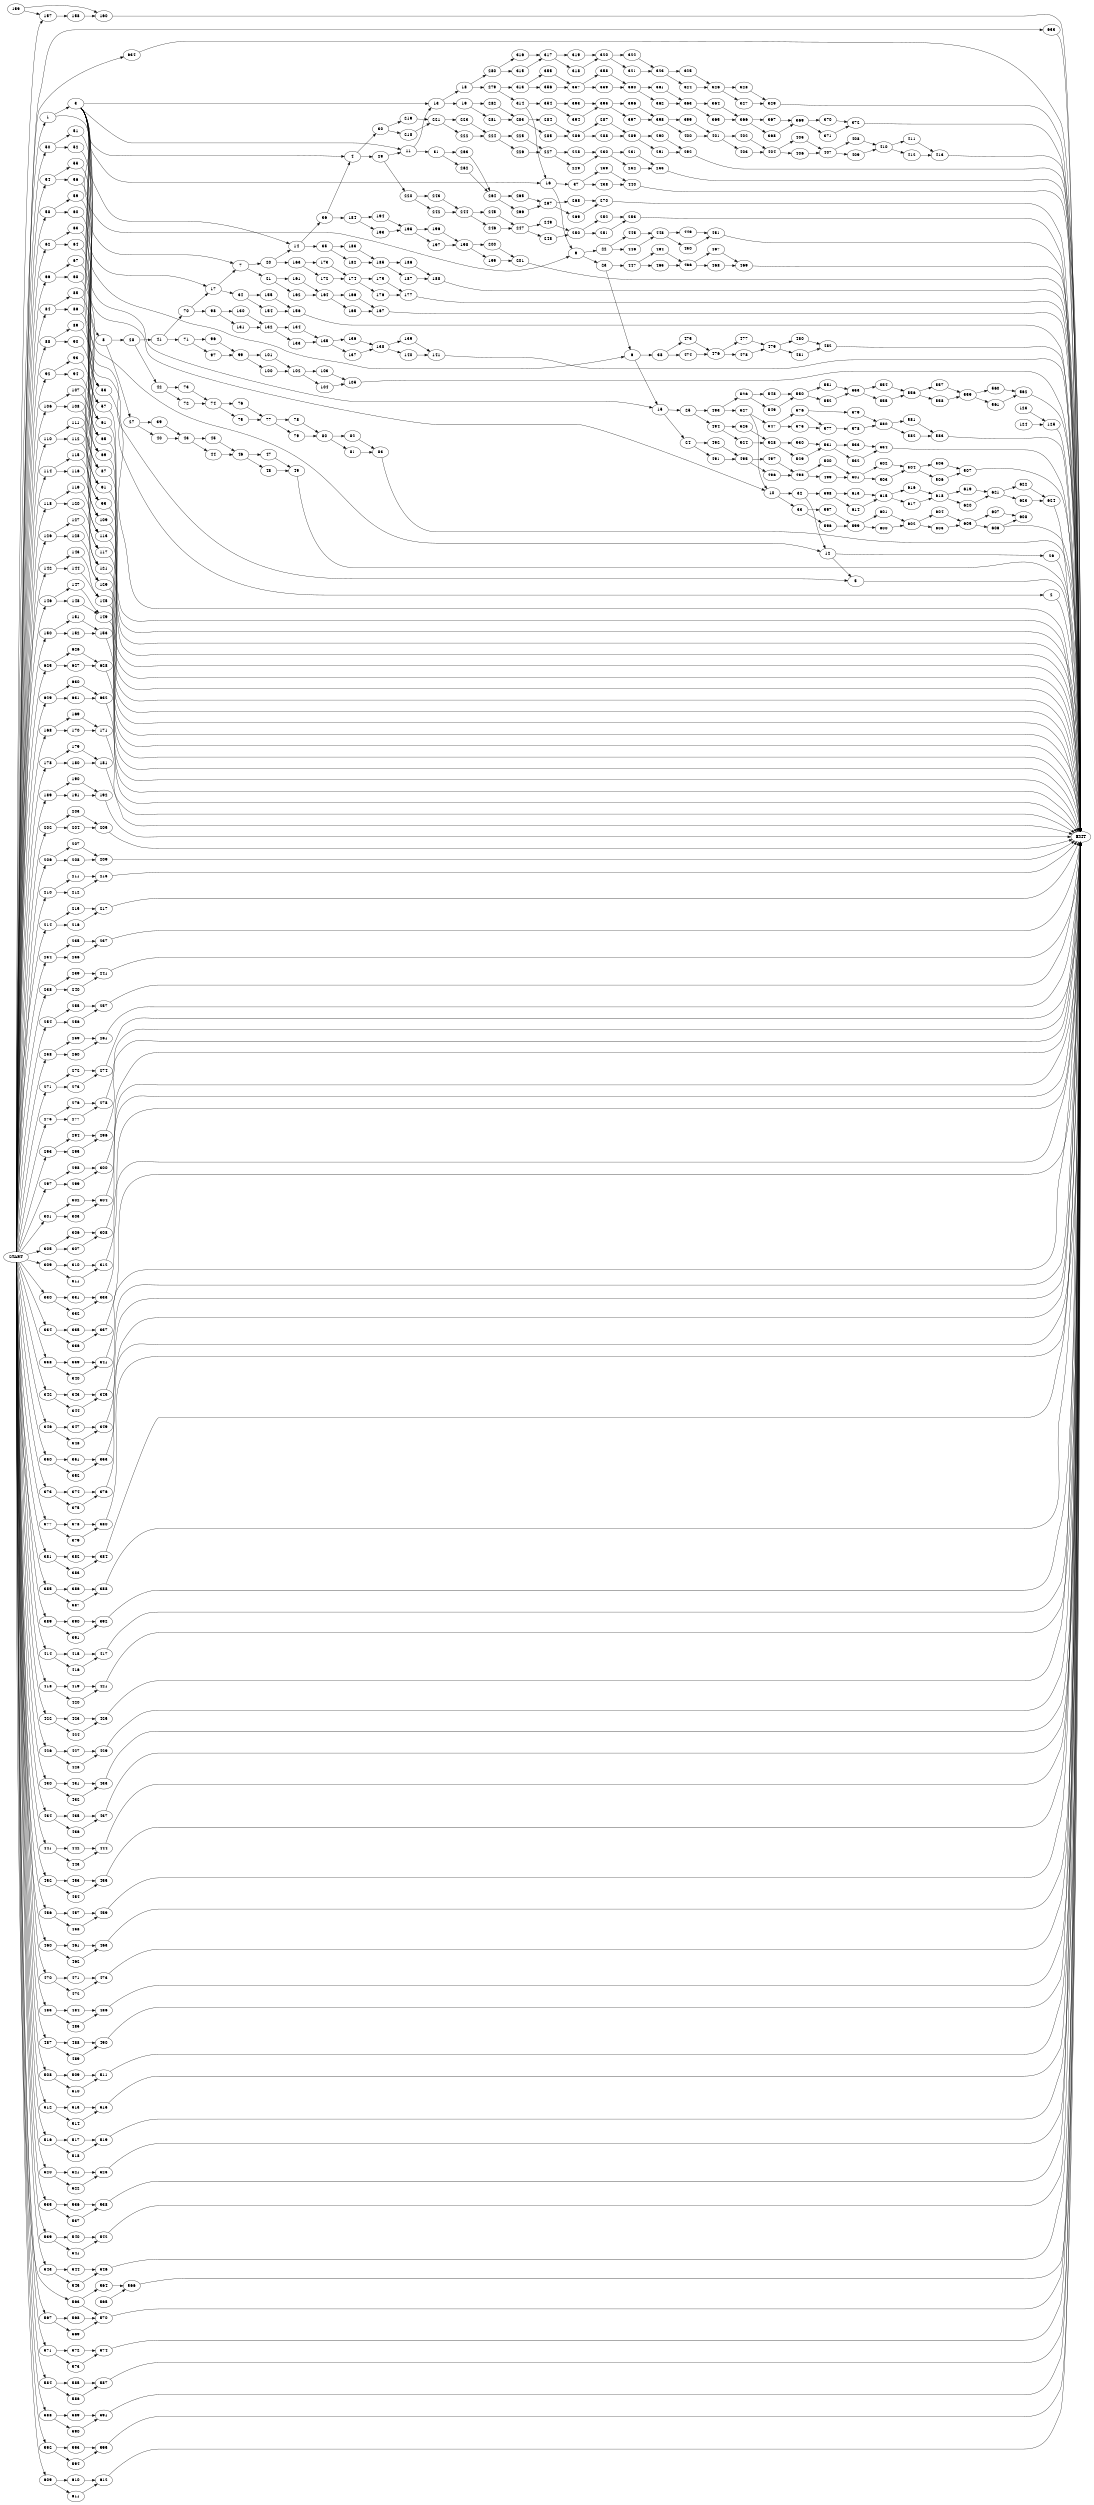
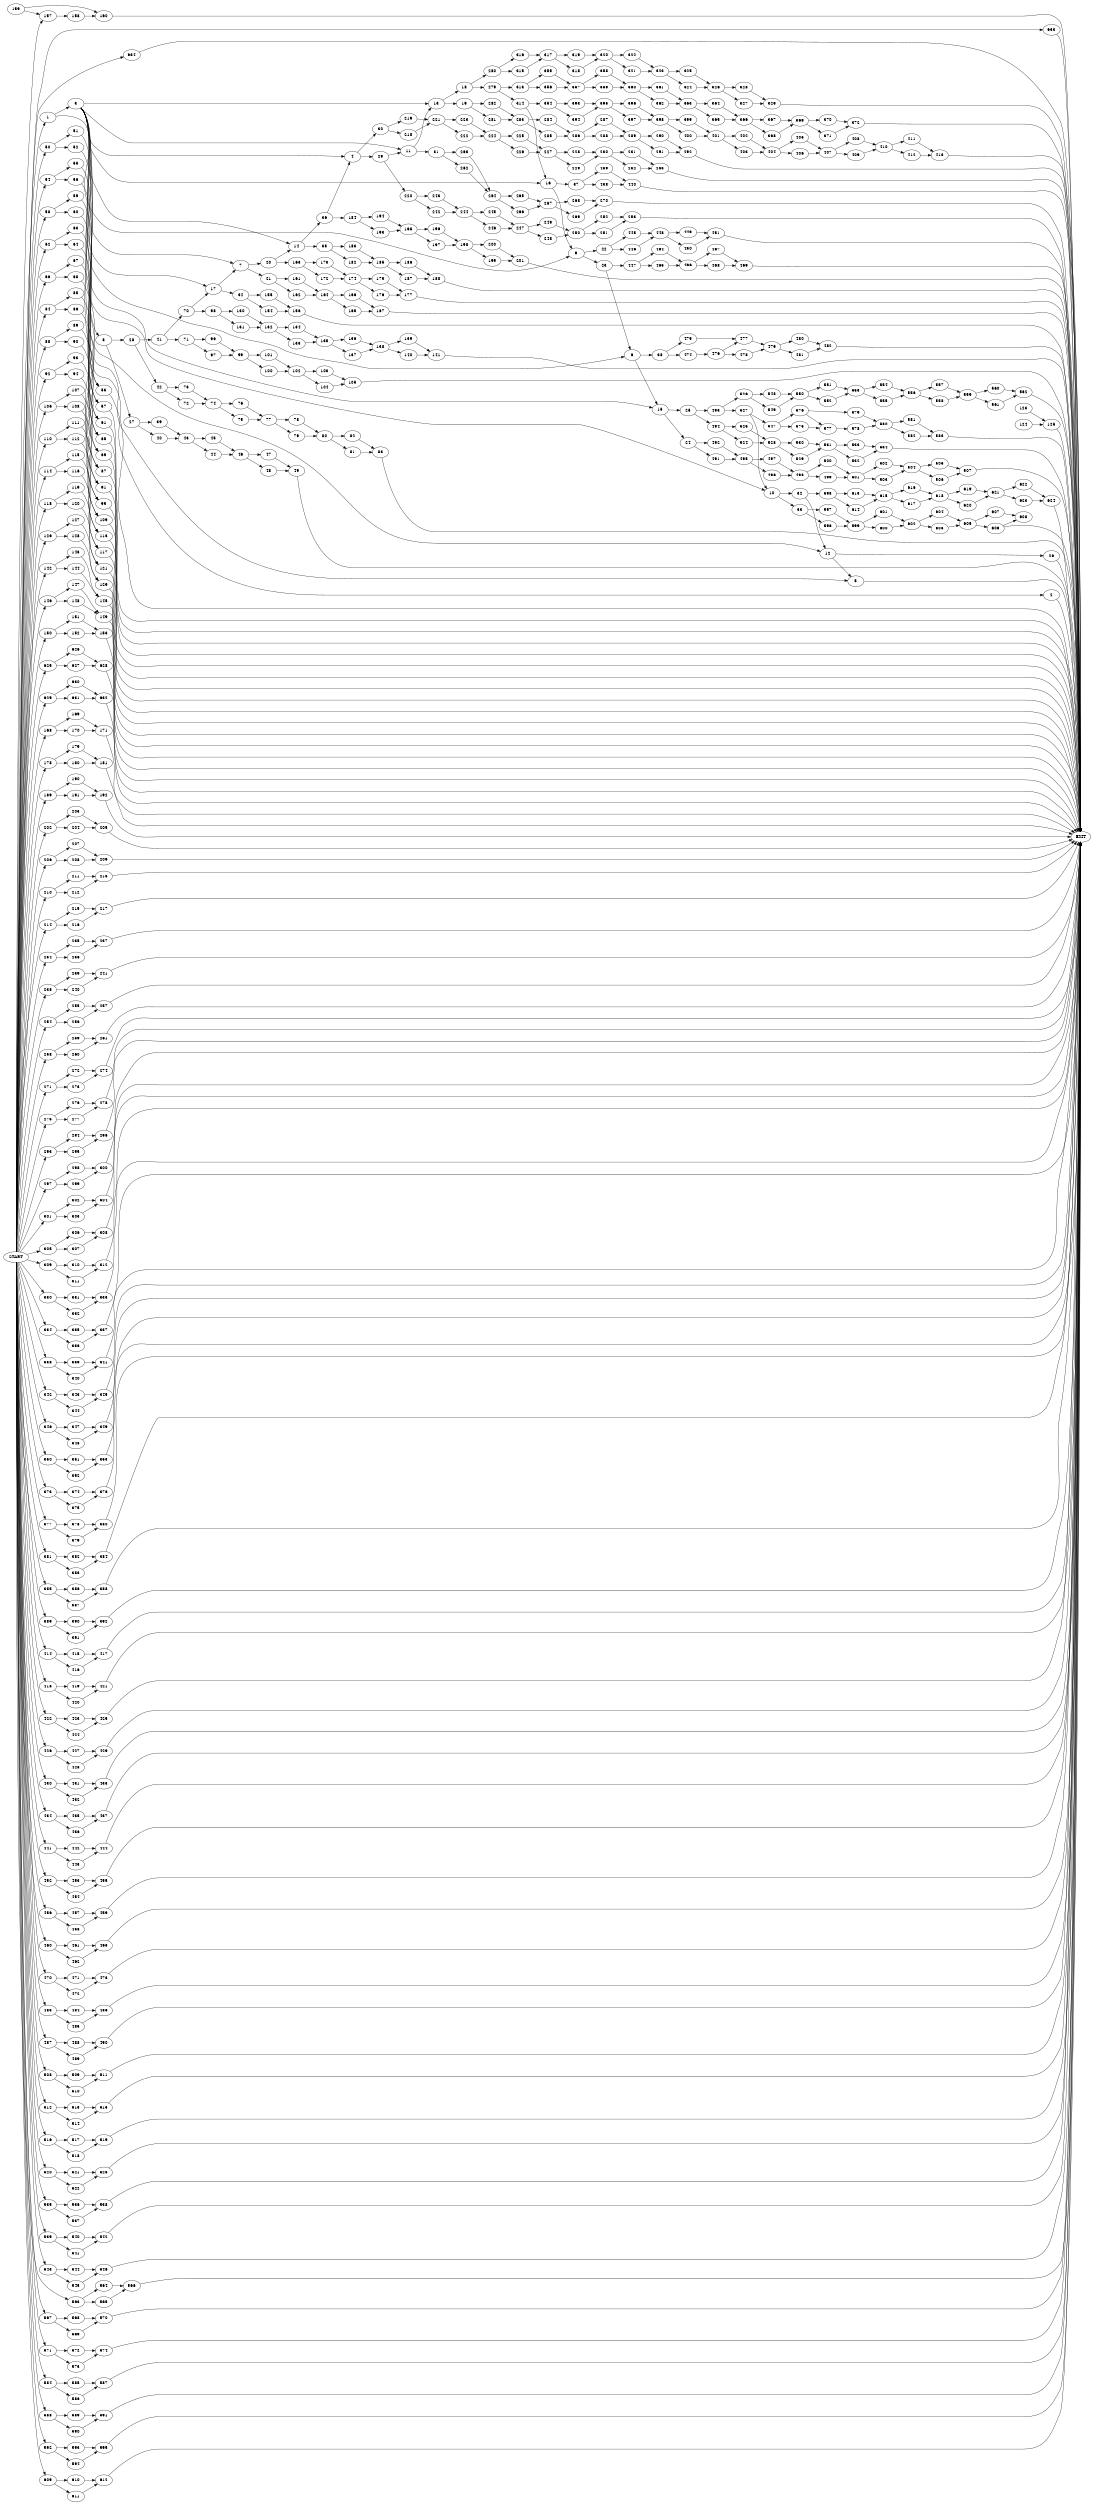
edge "475" -> "476": now "475" -> "477"
edge "563" -> "570": now "563" -> "565"
